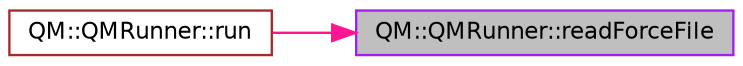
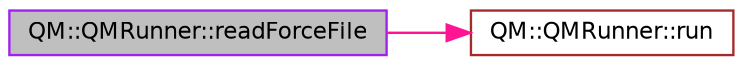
edge "QM::QMRunner::run" -> "QM::QMRunner::readForceFile": reversed
